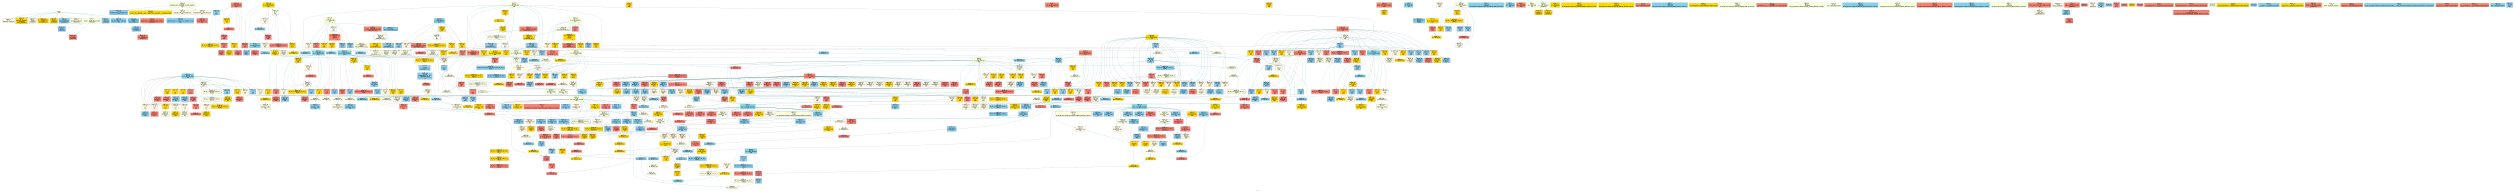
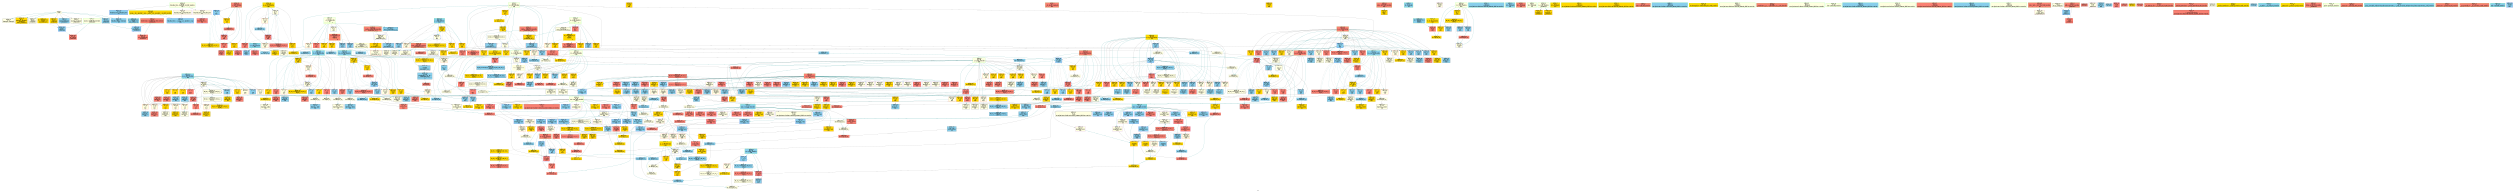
node "NodeID: 359": fillcolor skyblue -> salmon
node "NodeID: 327": fillcolor lightyellow -> salmon
